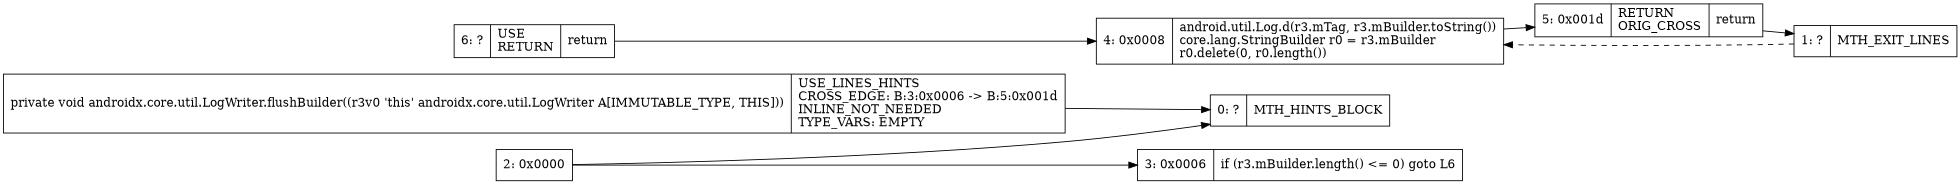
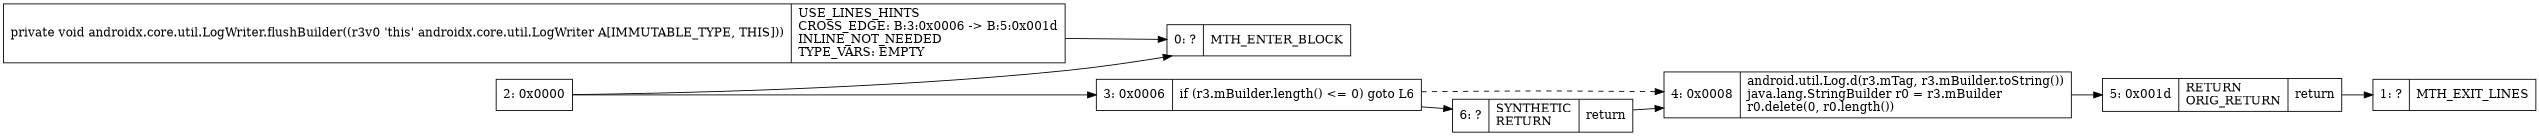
node "5: 0x001d": text "ORIG_CROSS" -> "ORIG_RETURN"
node "6: ?": text "USE" -> "SYNTHETIC"
node "4: 0x0008": text "core.lang.StringBuilder r0 = r3.mBuilder" -> "java.lang.StringBuilder r0 = r3.mBuilder"
edge "1: ?" -> "4: 0x0008": now "3: 0x0006" -> "4: 0x0008"
edge "3: 0x0006" -> "6: ?": added
node "0: ?": text "MTH_HINTS_BLOCK" -> "MTH_ENTER_BLOCK"
